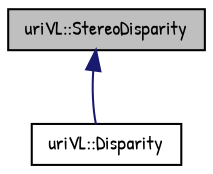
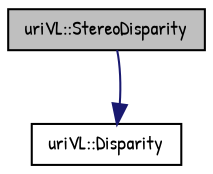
edge "uriVL::Disparity" -> "uriVL::StereoDisparity": reversed
